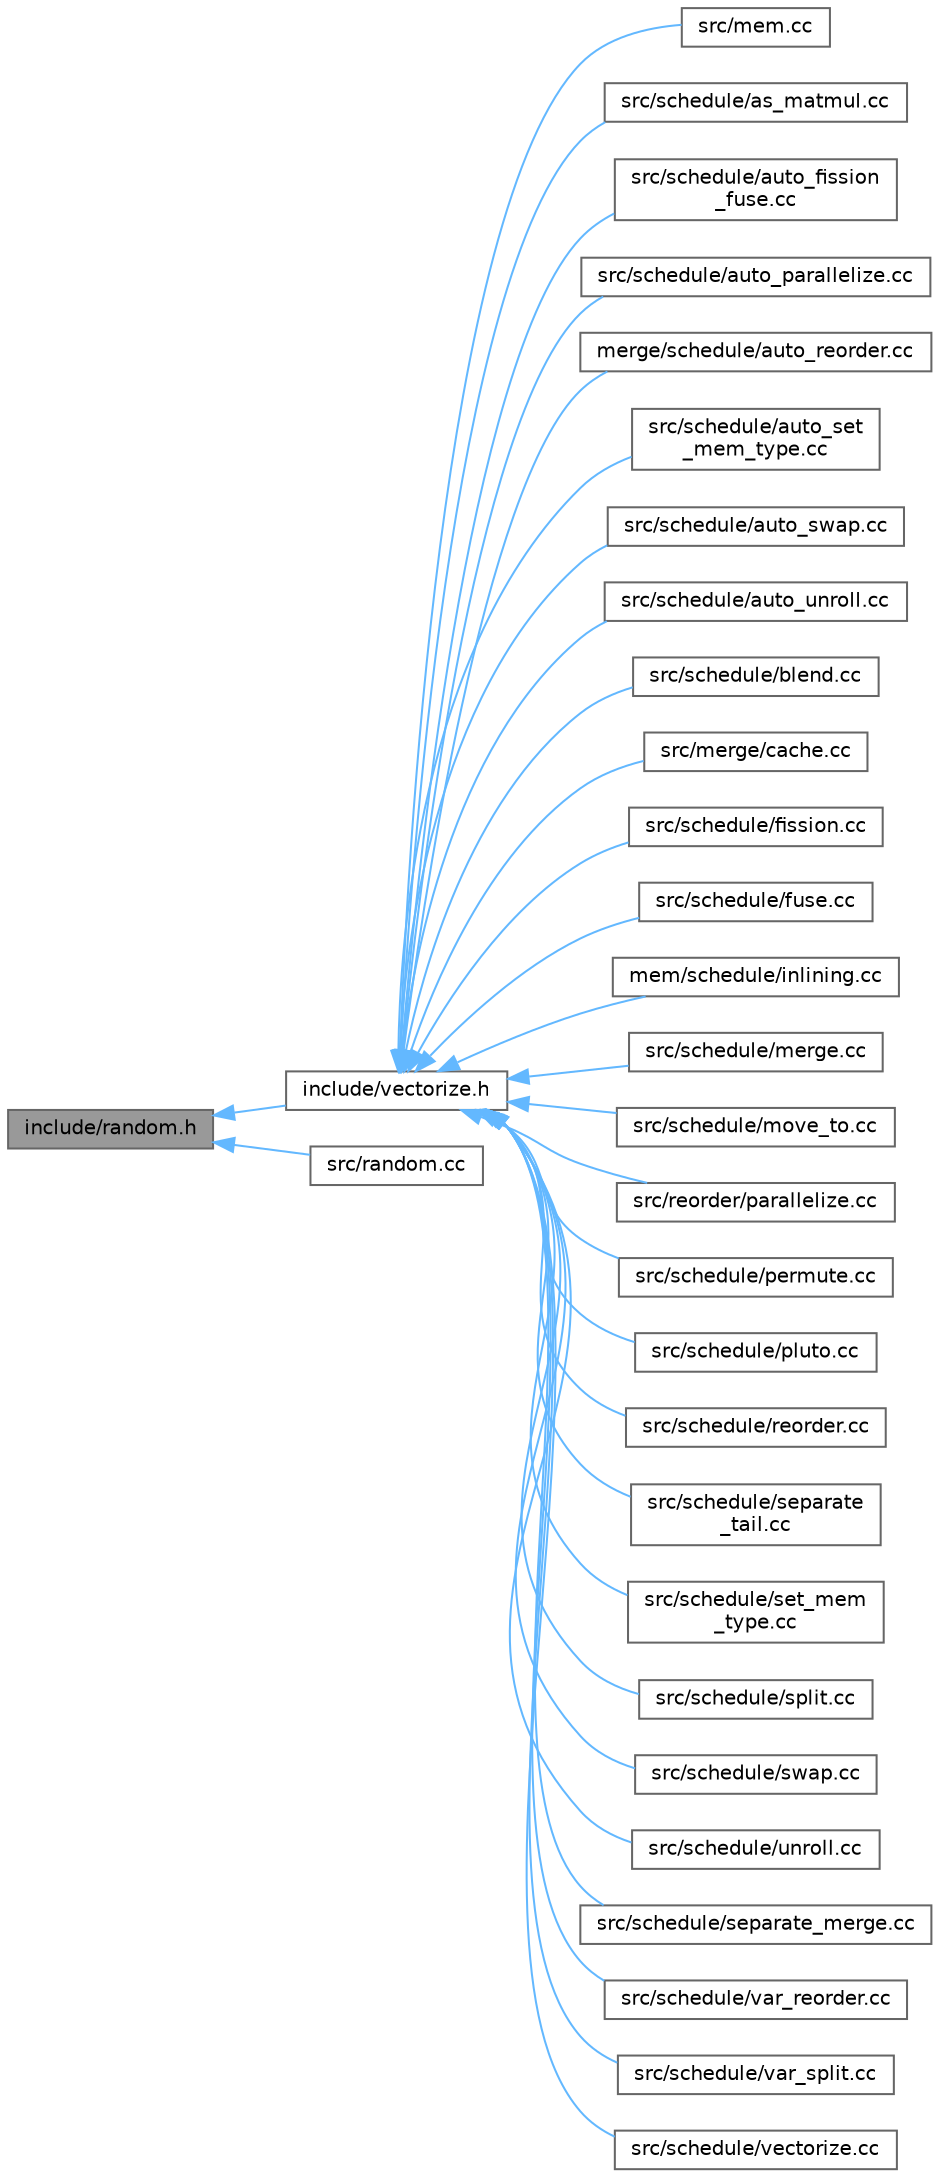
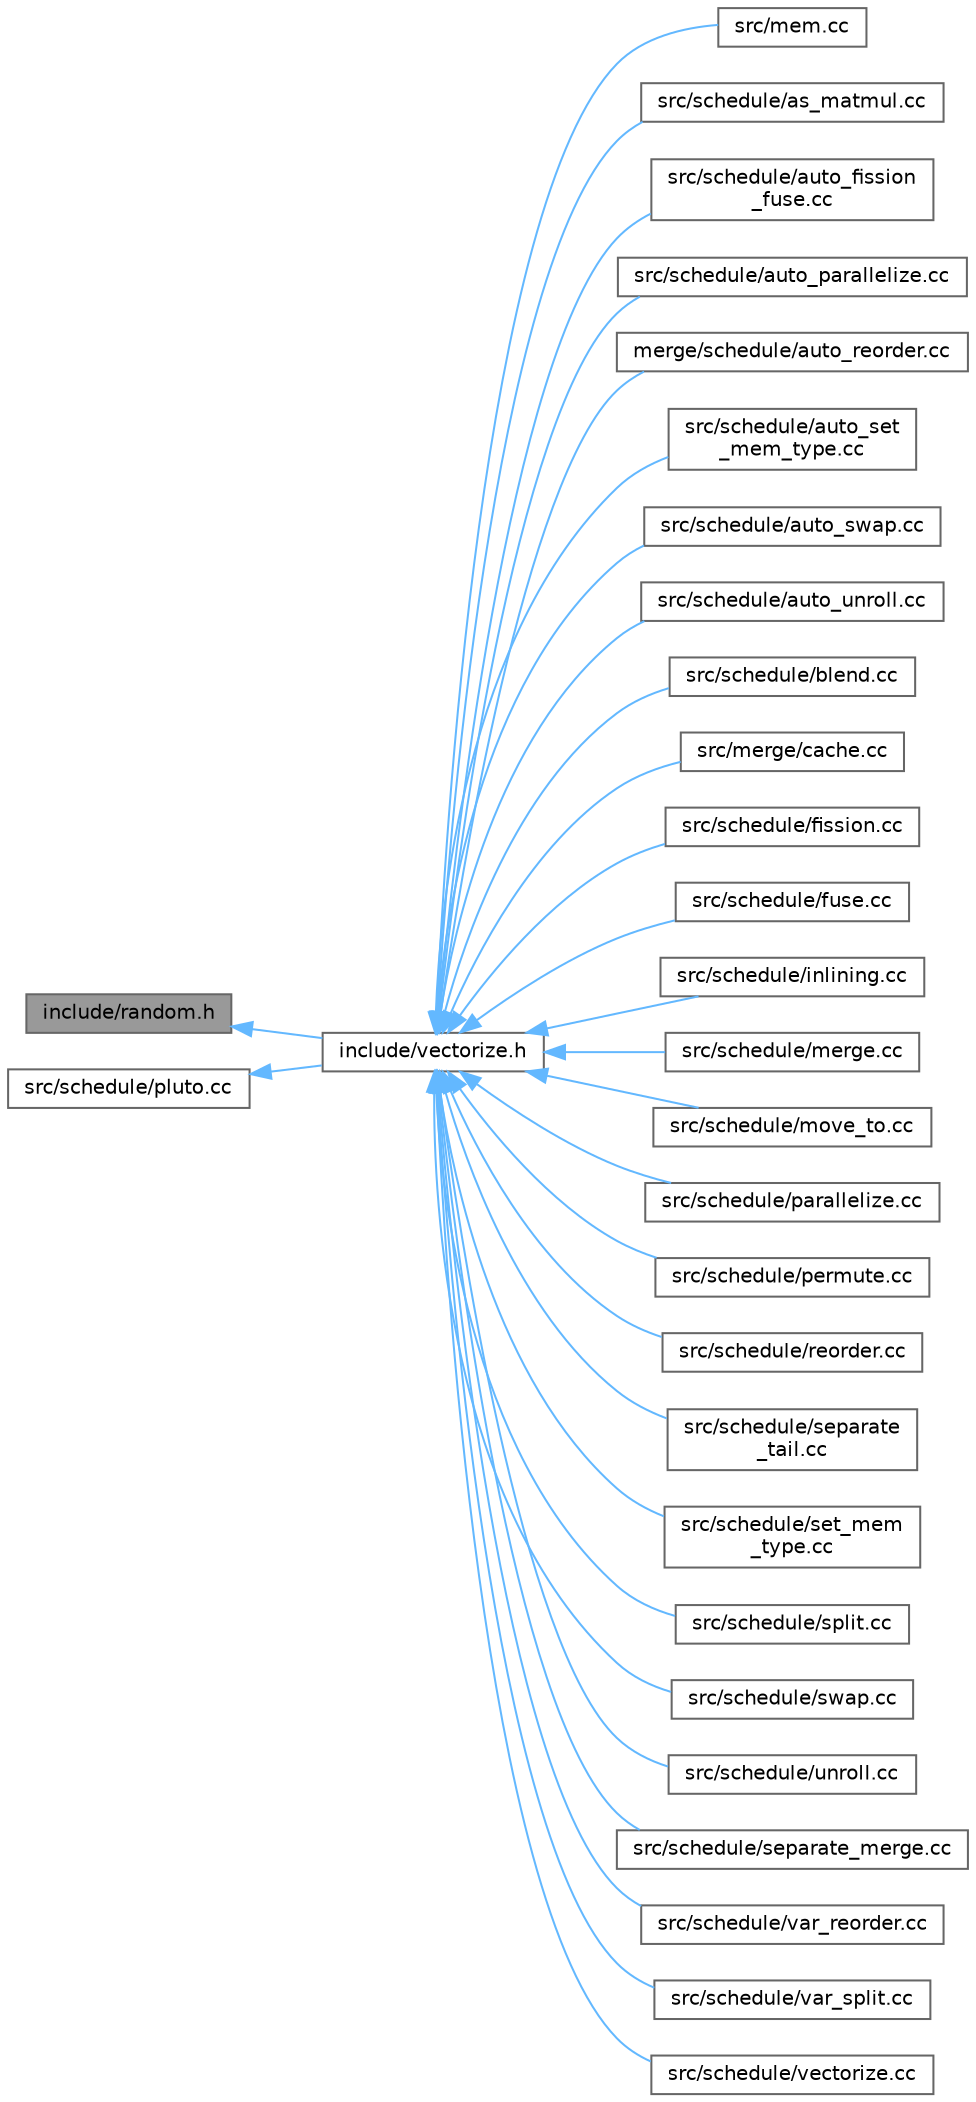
node "mem/schedule/inlining.cc": label "mem/schedule/inlining.cc" -> "src/schedule/inlining.cc"
node "src/random.cc": removed
node "src/reorder/parallelize.cc": label "src/reorder/parallelize.cc" -> "src/schedule/parallelize.cc"
edge "src/schedule/pluto.cc" -> "include/vectorize.h": reversed
